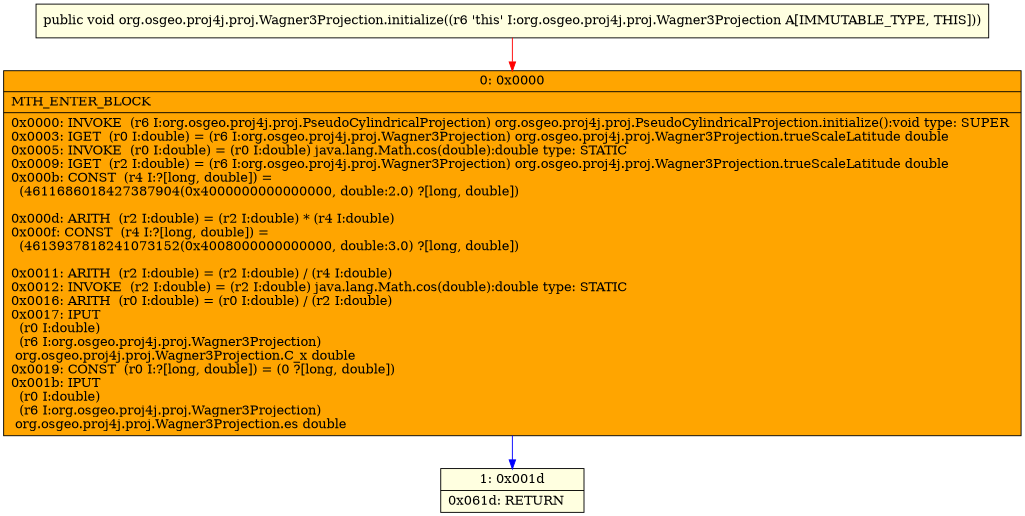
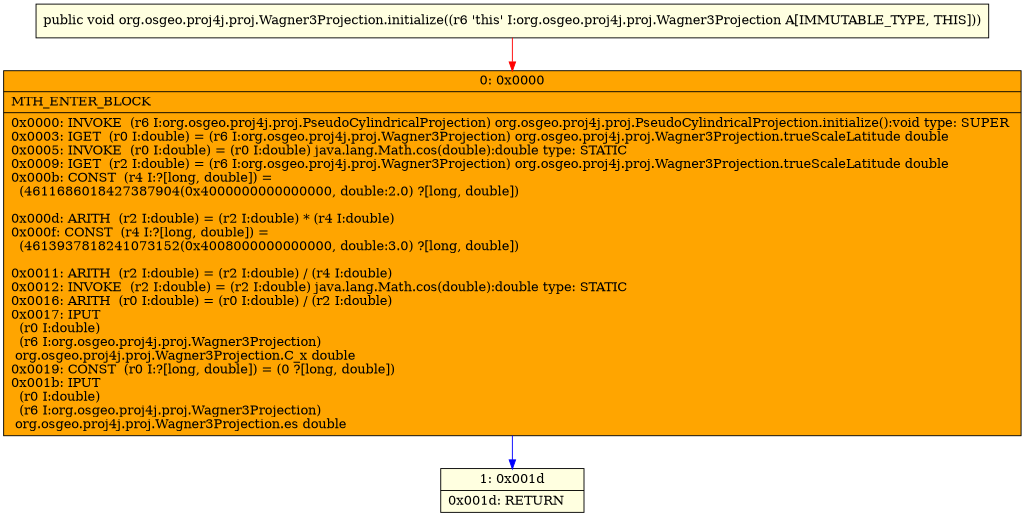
node "1: 0x001d": text "0x061d: RETURN" -> "0x001d: RETURN"
